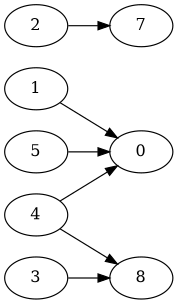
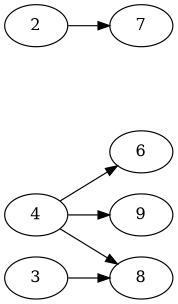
node "1": removed
node "5": removed
node "0": label "0" -> "6"
node "9": added
